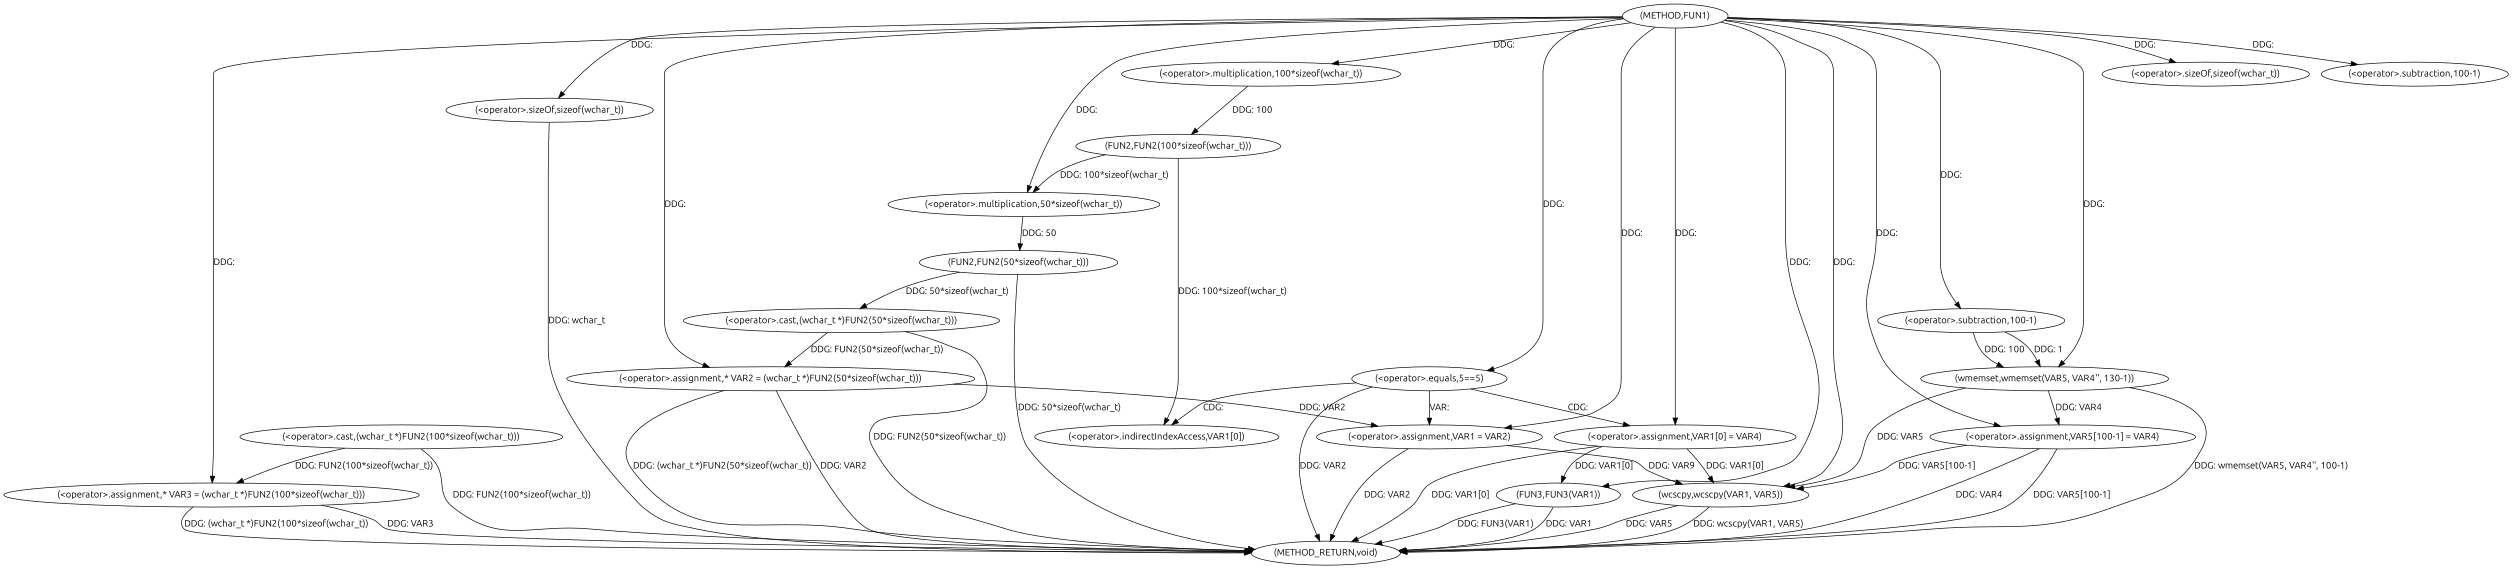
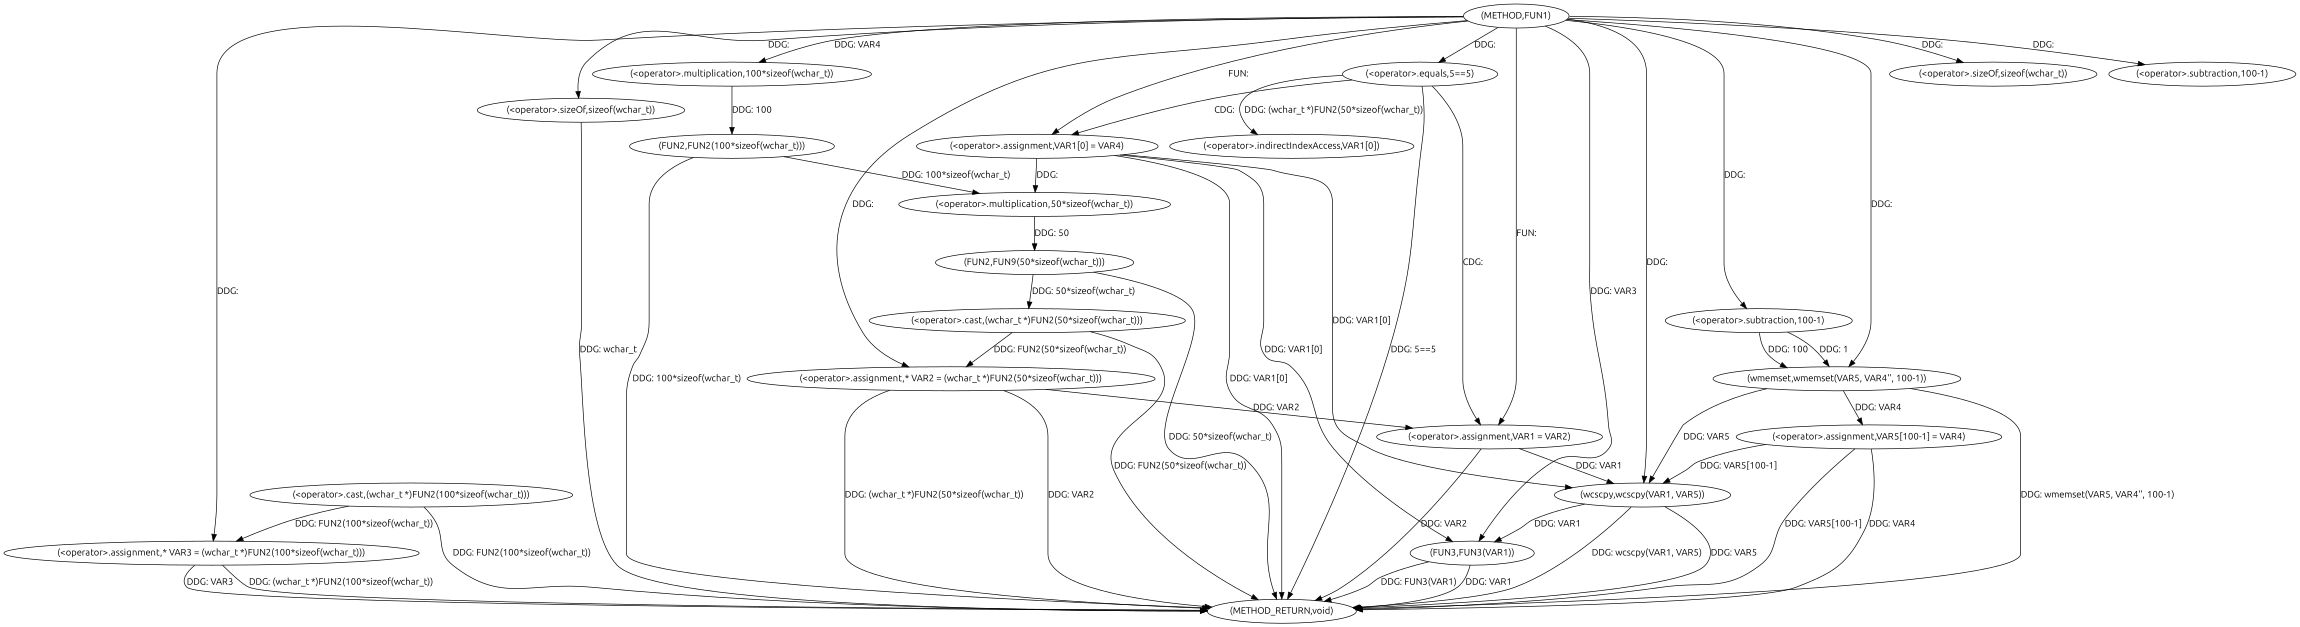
edge "(METHOD,FUN1)" -> "(<operator>.multiplication,50*sizeof(wchar_t))": now "(<operator>.assignment,VAR1[0] = VAR4)" -> "(<operator>.multiplication,50*sizeof(wchar_t))"
edge "(METHOD,FUN1)" -> "(<operator>.multiplication,100*sizeof(wchar_t))": label "DDG: " -> "DDG: VAR4"
edge "(METHOD,FUN1)" -> "(<operator>.assignment,VAR5[100-1] = VAR4)": removed, label "DDG:"
edge "(METHOD,FUN1)" -> "(<operator>.assignment,VAR1 = VAR2)": label "DDG: " -> "FUN: "
edge "(METHOD,FUN1)" -> "(<operator>.assignment,VAR1[0] = VAR4)": label "DDG: " -> "FUN: "
node "(FUN2,FUN2(50*sizeof(wchar_t)))": label "(FUN2,FUN2(50*sizeof(wchar_t)))" -> "(FUN2,FUN9(50*sizeof(wchar_t)))"
edge "(METHOD,FUN1)" -> "(FUN3,FUN3(VAR1))": label "DDG: " -> "DDG: VAR3"
edge "(FUN2,FUN2(100*sizeof(wchar_t)))" -> "(<operator>.indirectIndexAccess,VAR1[0])": now "(FUN2,FUN2(100*sizeof(wchar_t)))" -> "(METHOD_RETURN,void)"
node "(wmemset,wmemset(VAR5, VAR4'', 130-1))": label "(wmemset,wmemset(VAR5, VAR4'', 130-1))" -> "(wmemset,wmemset(VAR5, VAR4'', 100-1))"
edge "(<operator>.equals,5==5)" -> "(<operator>.indirectIndexAccess,VAR1[0])": label "CDG: " -> "DDG: (wchar_t *)FUN2(50*sizeof(wchar_t))"
edge "(<operator>.equals,5==5)" -> "(<operator>.assignment,VAR1 = VAR2)": label "VAR: " -> "CDG: "
edge "(<operator>.equals,5==5)" -> "(METHOD_RETURN,void)": label "DDG: VAR2" -> "DDG: 5==5"
edge "(<operator>.assignment,VAR1 = VAR2)" -> "(wcscpy,wcscpy(VAR1, VAR5))": label "DDG: VAR9" -> "DDG: VAR1"
edge "(wcscpy,wcscpy(VAR1, VAR5))" -> "(FUN3,FUN3(VAR1))": added, label "DDG: VAR1"
